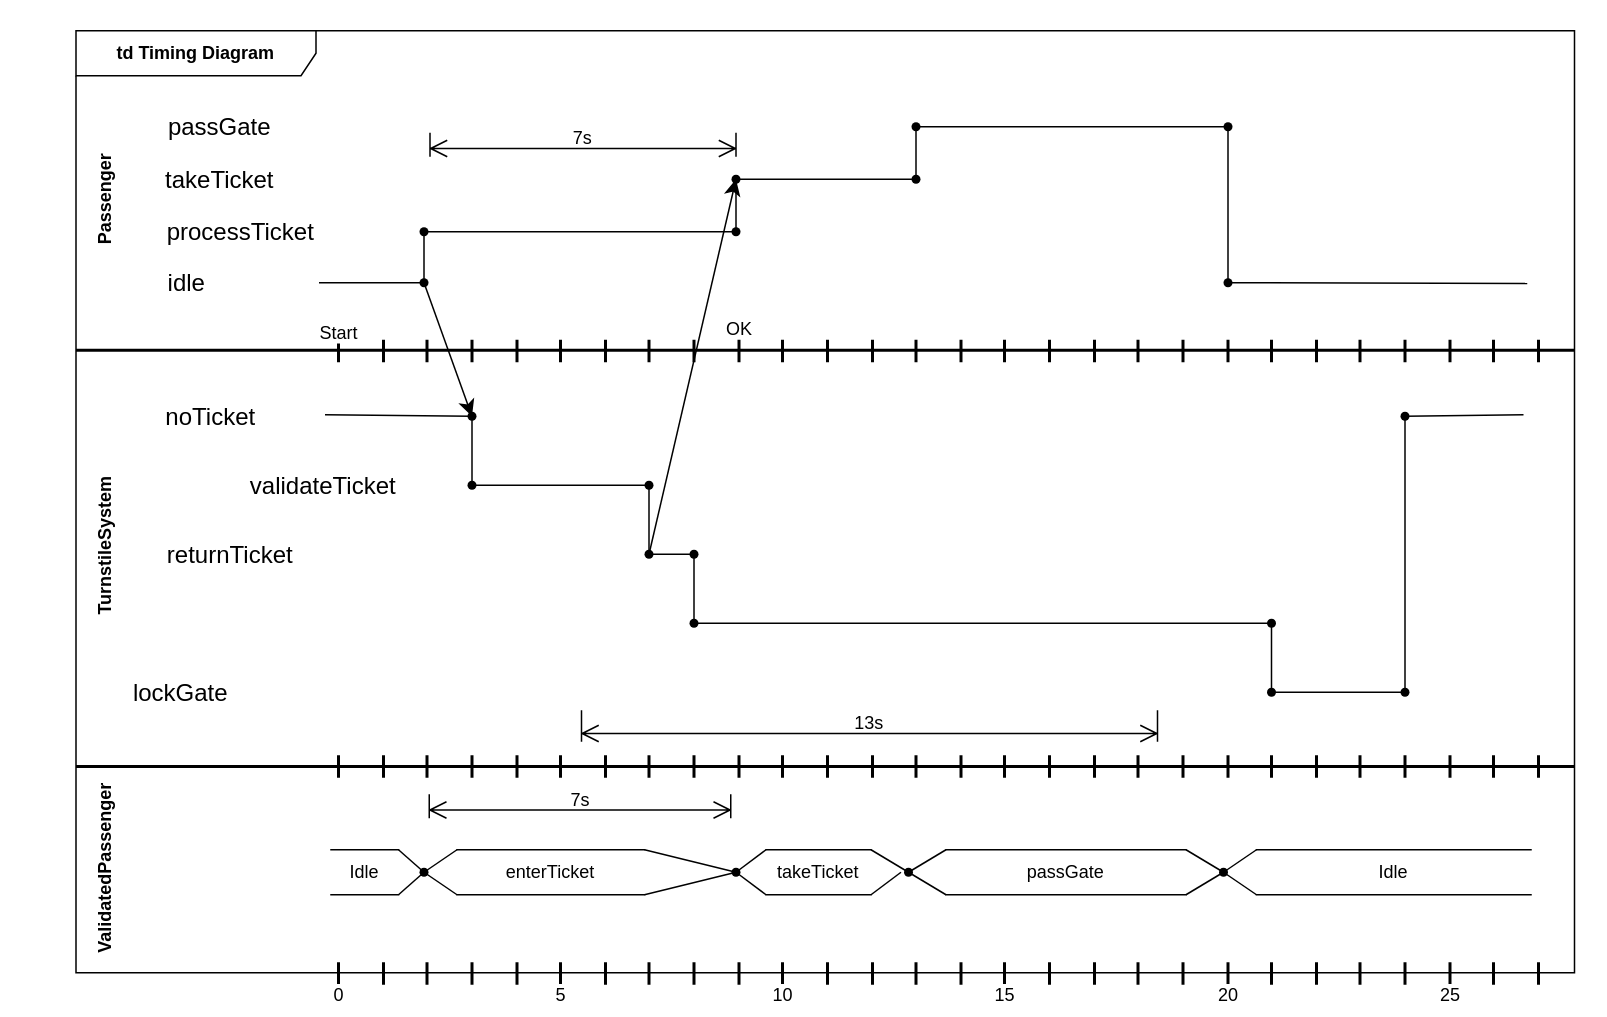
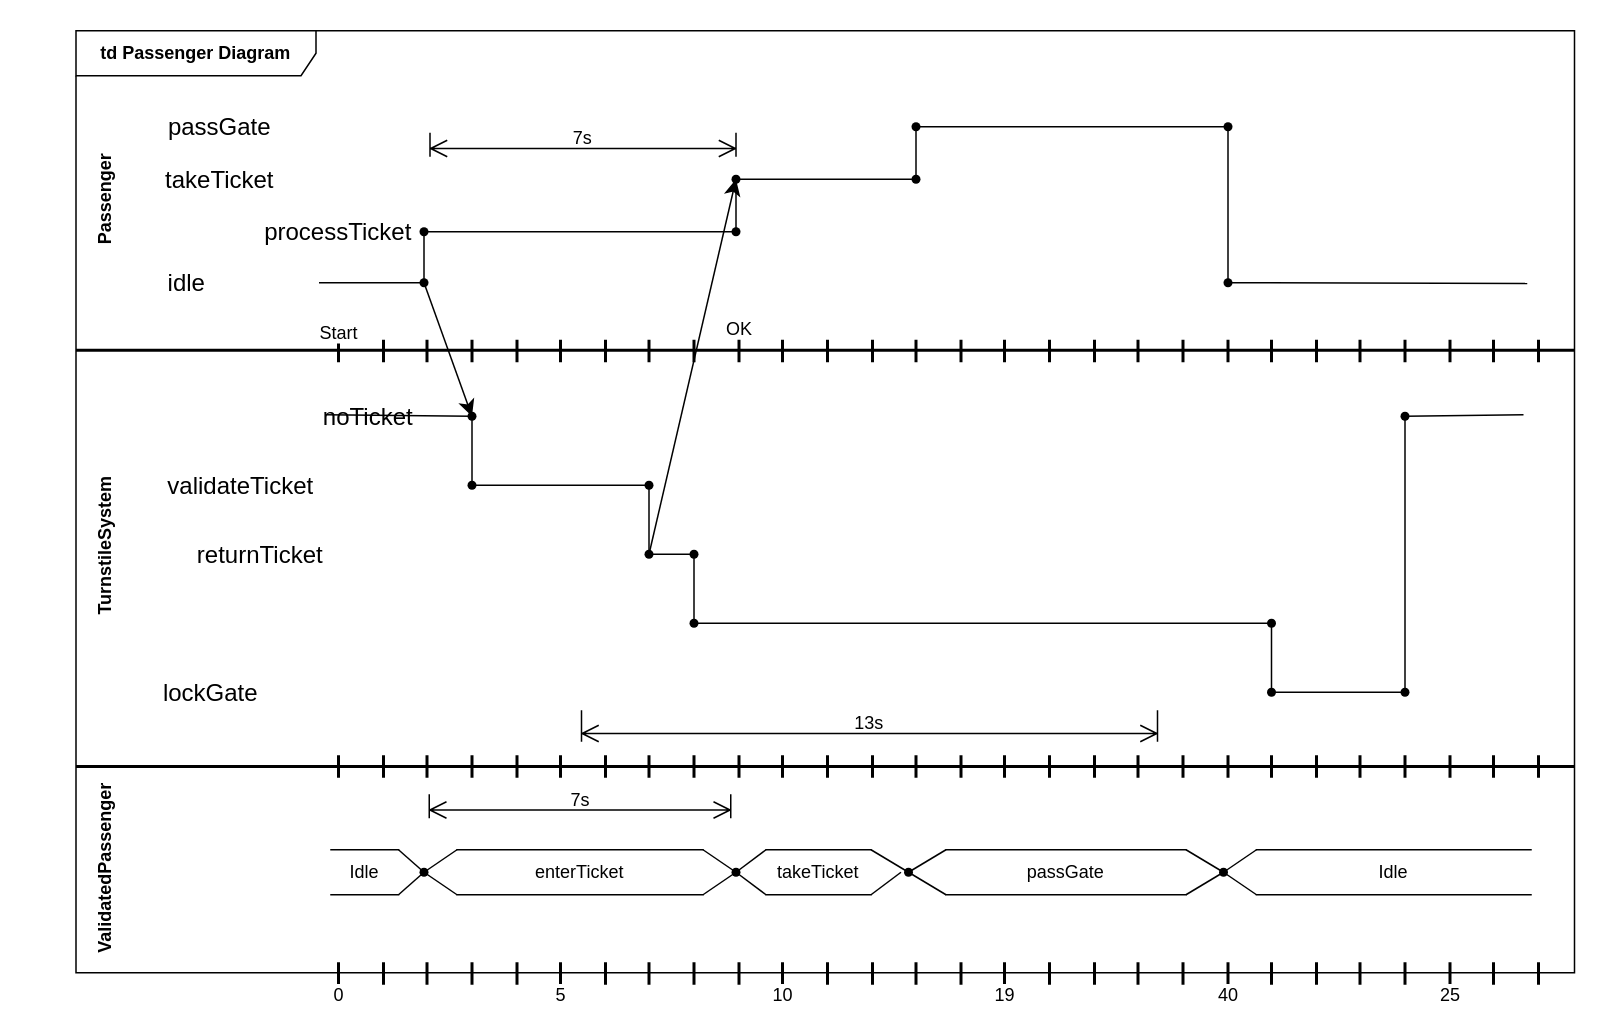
node "td Timing Diagram": label "td Timing Diagram" -> "td Passenger Diagram"
node "processTicket": moved (241, 232) -> (338, 232)
node "noTicket": moved (211, 416) -> (368, 416)
node "validateTicket": moved (323, 485) -> (241, 485)
node "returnTicket": moved (230, 554) -> (260, 554)
node "lockGate": moved (181, 692) -> (211, 692)
node "enterTicket": size 188x45 -> 246x45
node "15": label "15" -> "19"
node "20": label "20" -> "40"
